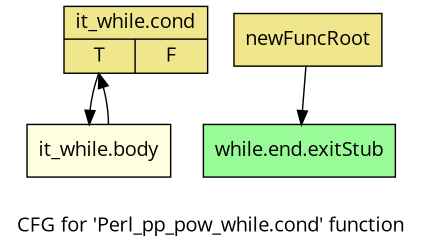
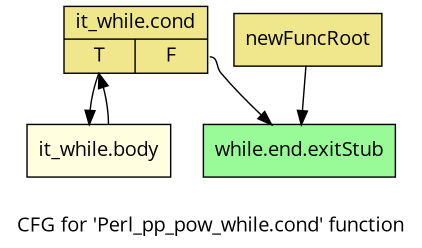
edge "it_while.cond" -> "while.end.exitStub": added
